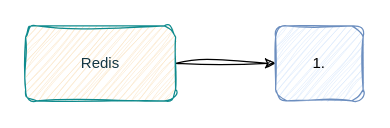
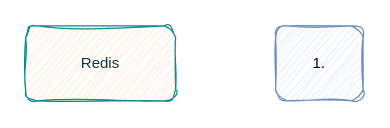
edge "Redis" -> "1.": removed
